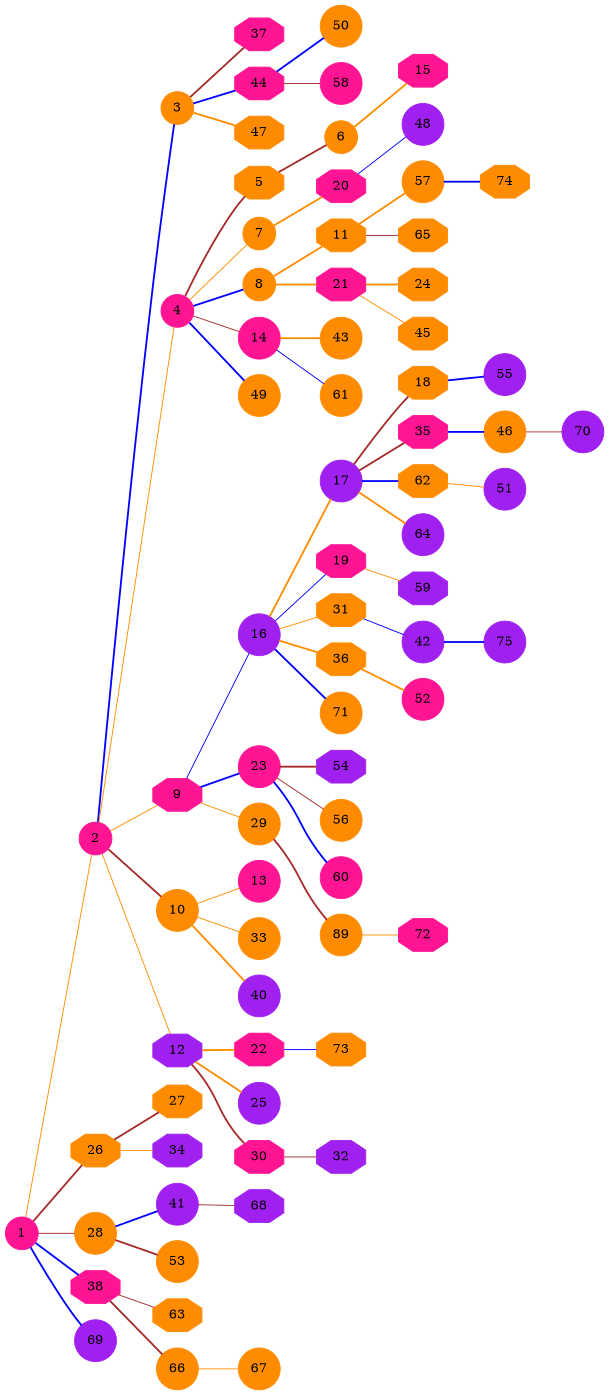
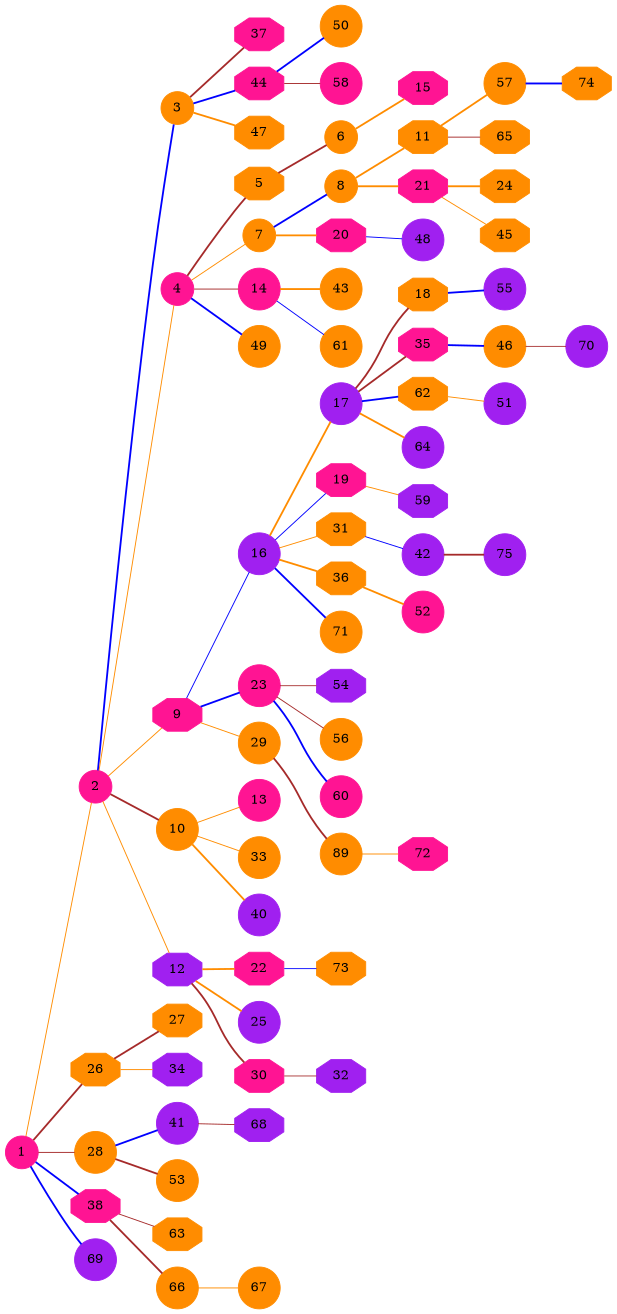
edge "8" -- "4": now "8" -- "7"
edge "42" -- "75": color blue -> brown
edge "23" -- "54": style bold -> solid
